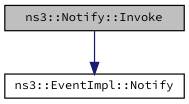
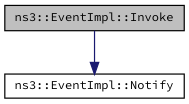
node "ns3::Notify::Invoke": label "ns3::Notify::Invoke" -> "ns3::EventImpl::Invoke"
